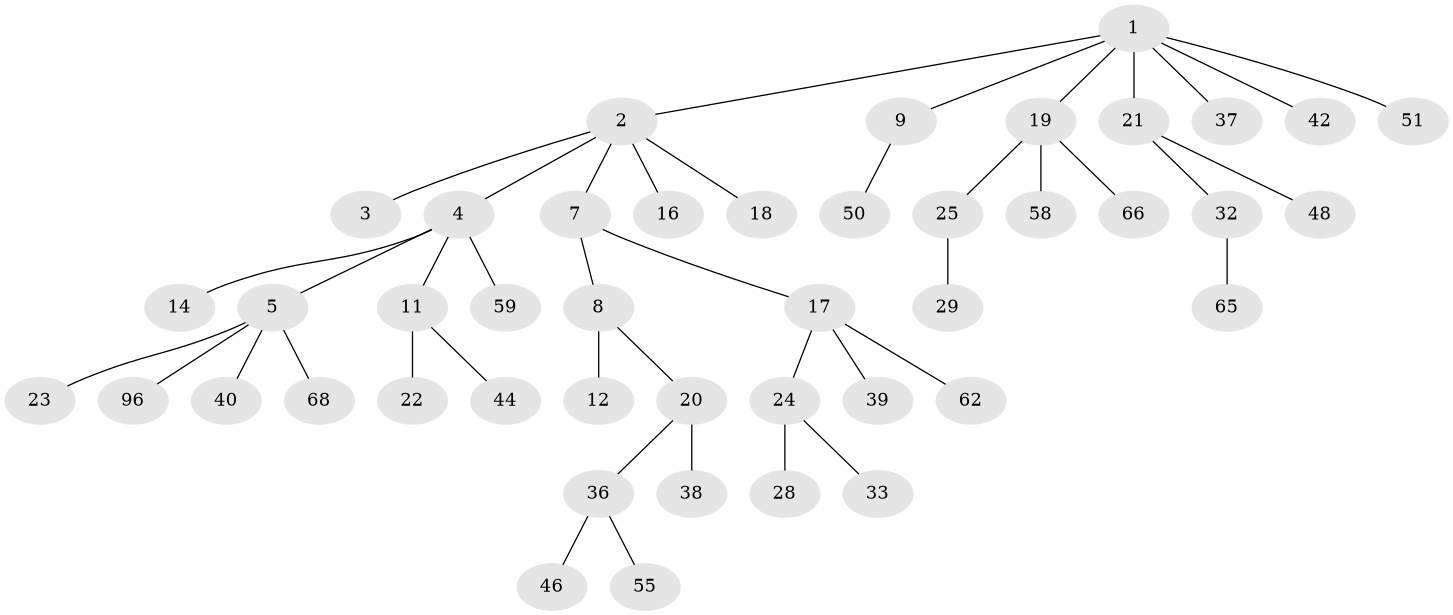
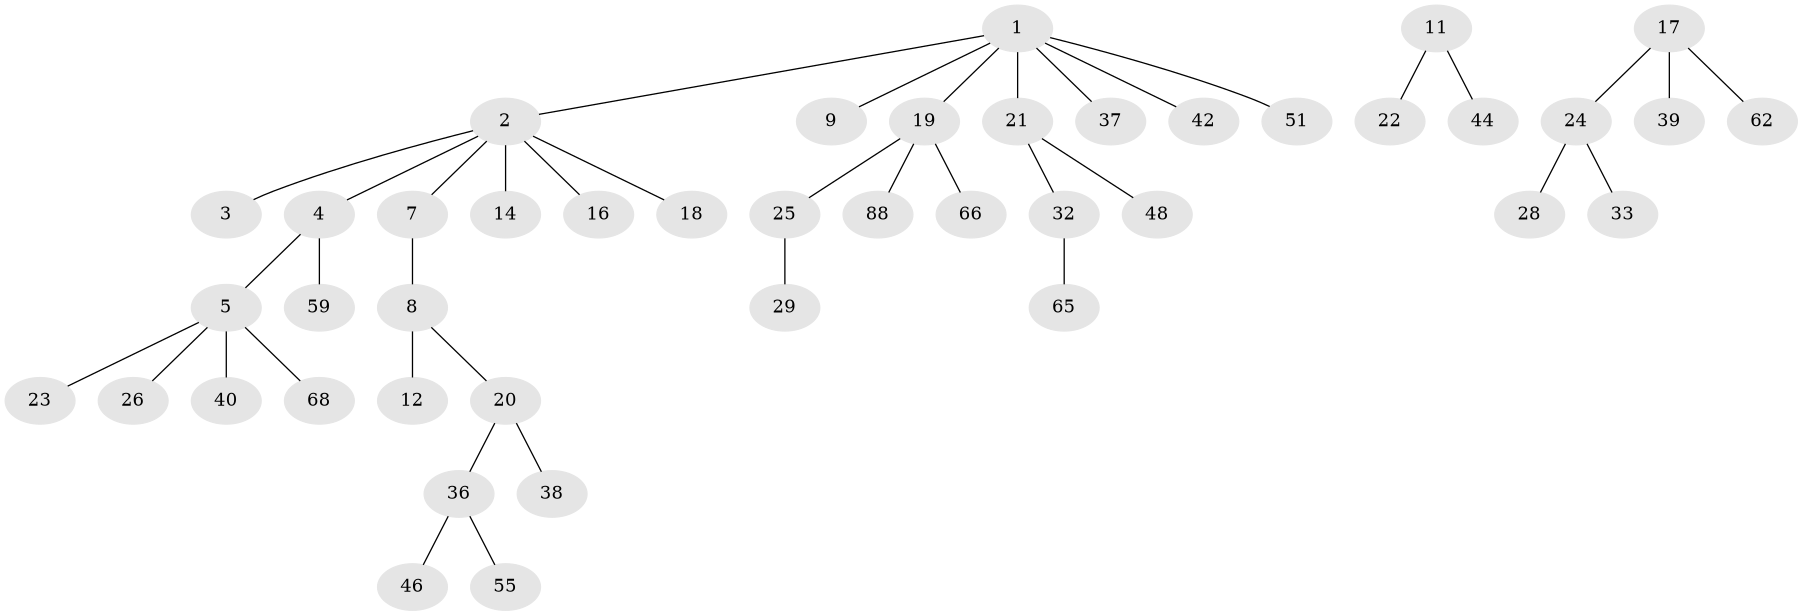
node "50": removed
node "58": label "58" -> "88"
edge "4" -- "14": now "2" -- "14"
edge "4" -- "11": removed
edge "7" -- "17": removed
node "96": label "96" -> "26"
